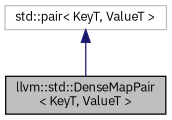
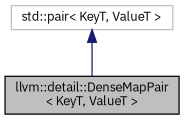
node "llvm::std::DenseMapPair < KeyT, ValueT >": label "llvm::std::DenseMapPair < KeyT, ValueT >" -> "llvm::detail::DenseMapPair < KeyT, ValueT >"
